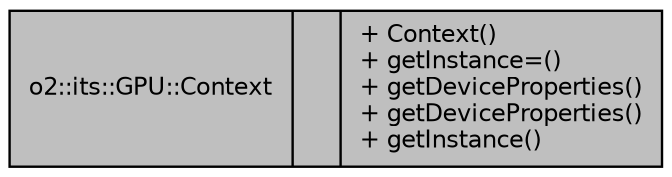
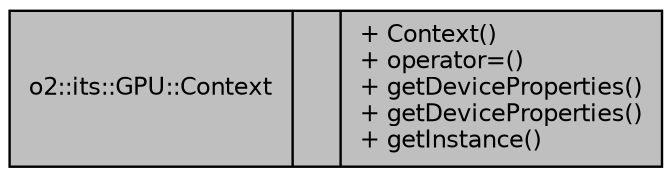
node "o2::its::GPU::Context": text "+ getInstance=()" -> "+ operator=()"
